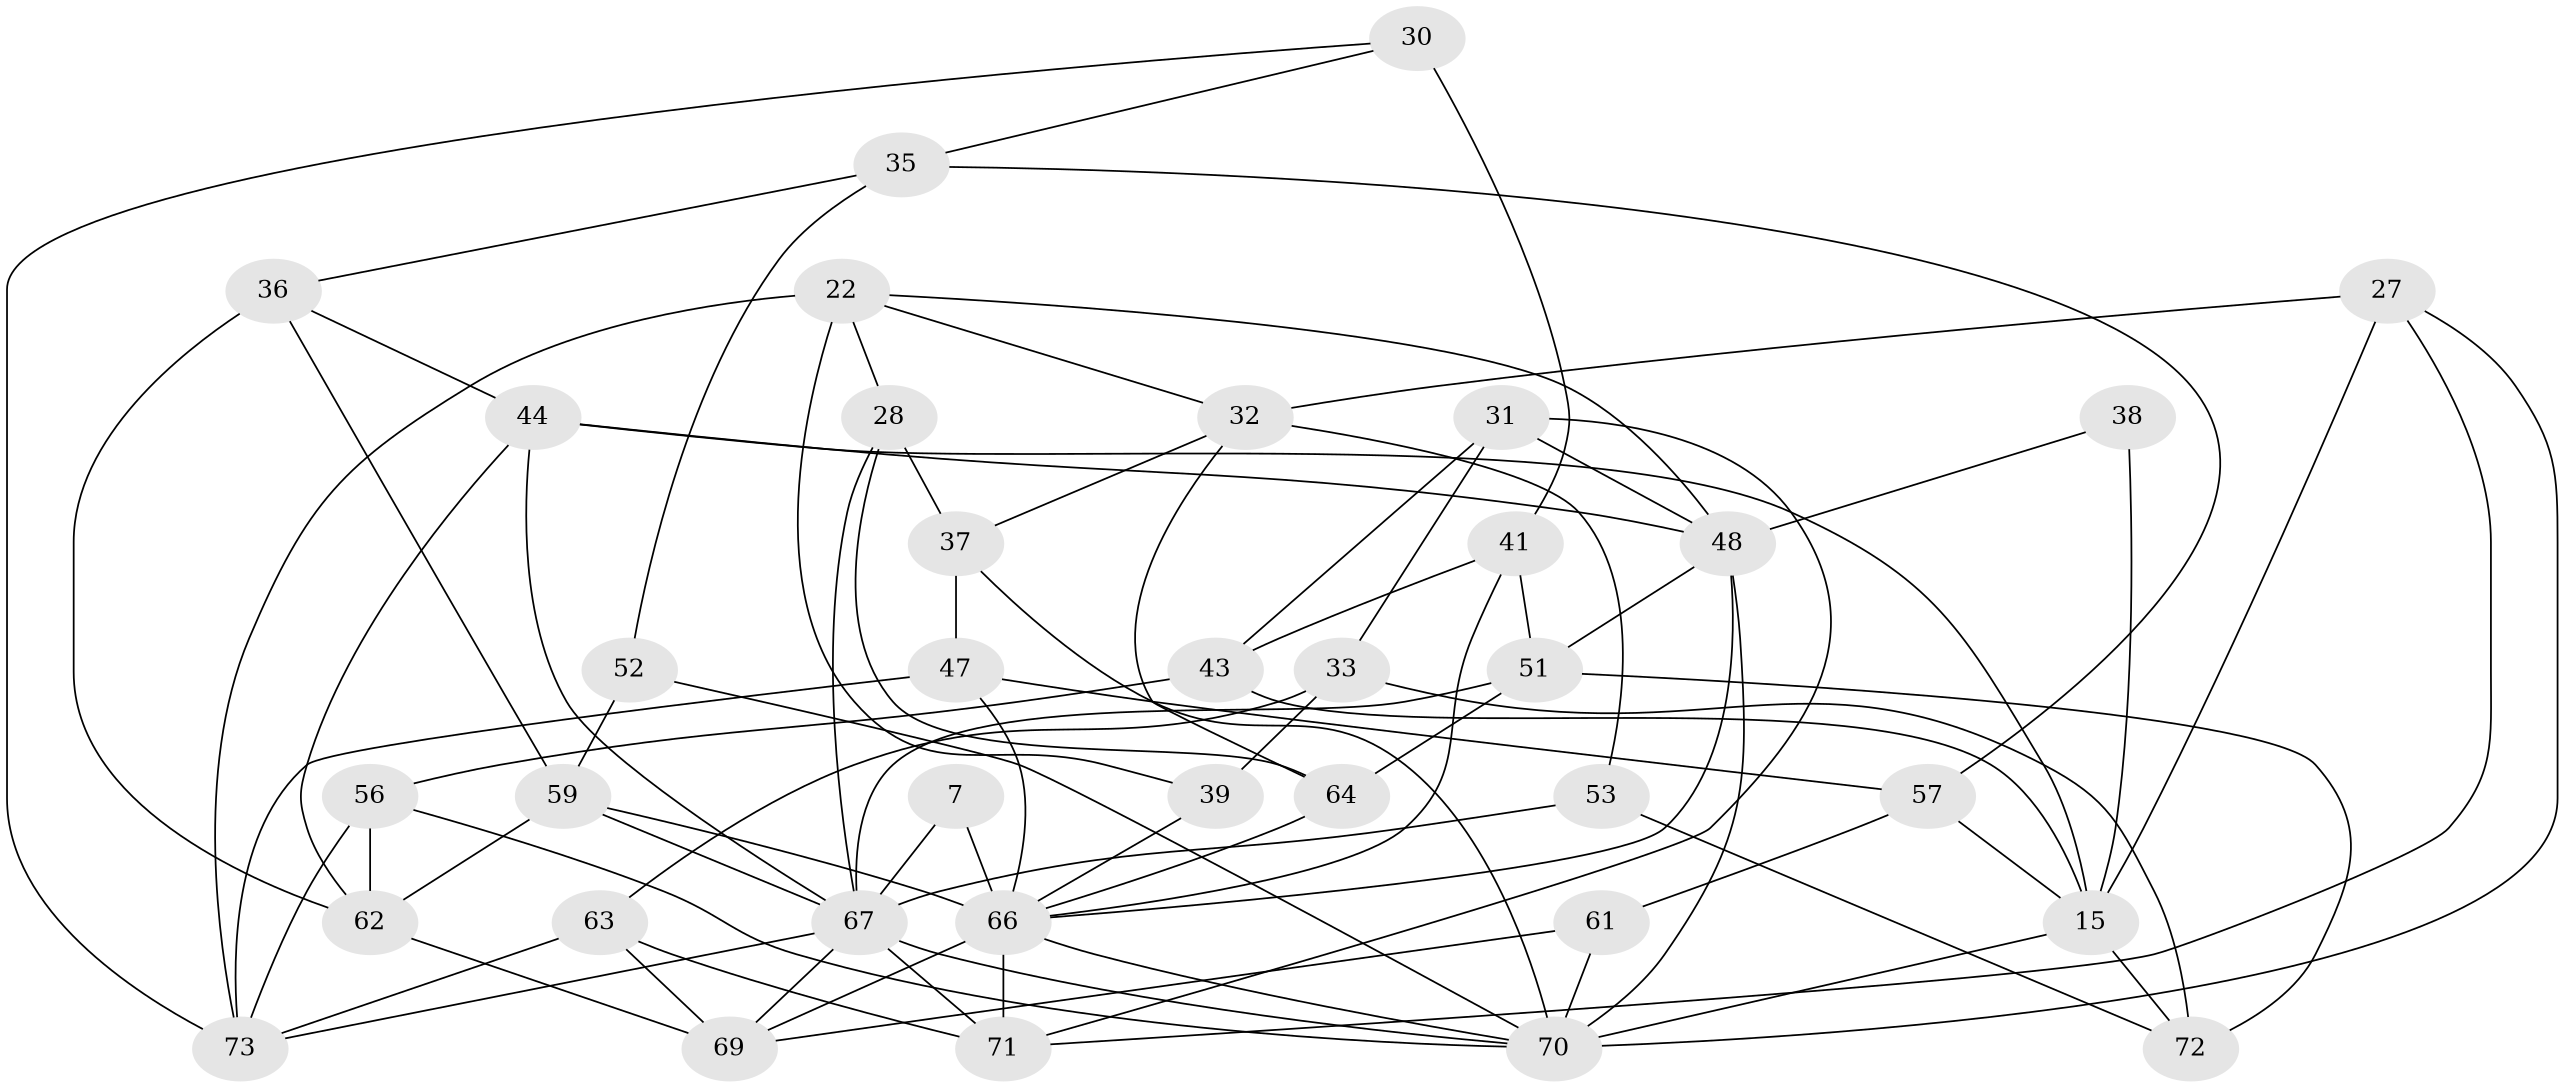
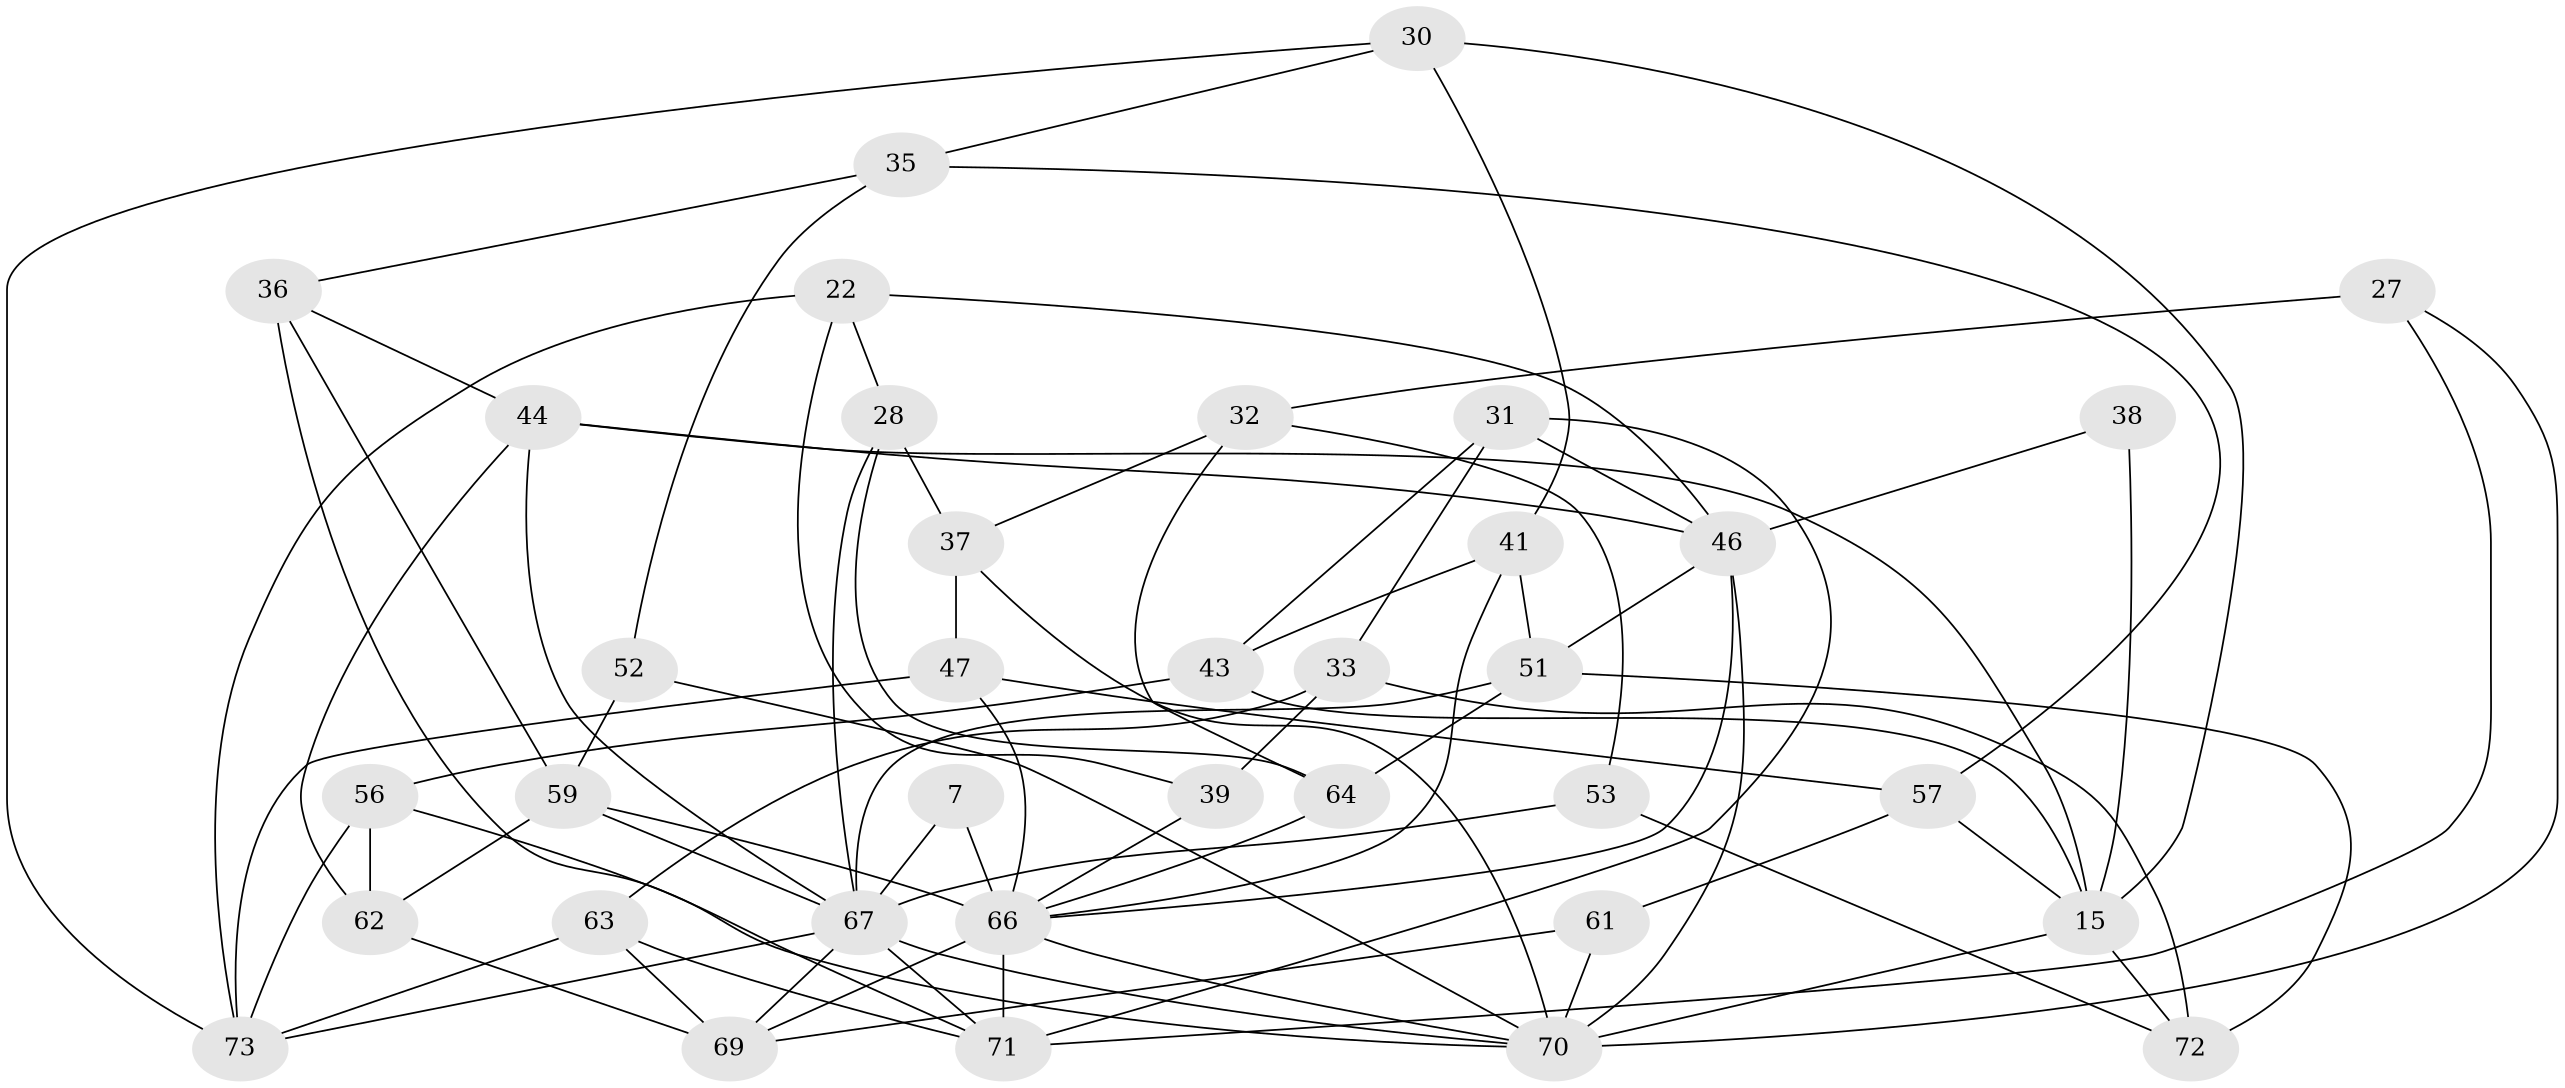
edge "22" -- "32": removed
node "48": label "48" -> "46"
edge "27" -- "15": now "30" -- "15"
edge "36" -- "62": now "36" -- "71"
